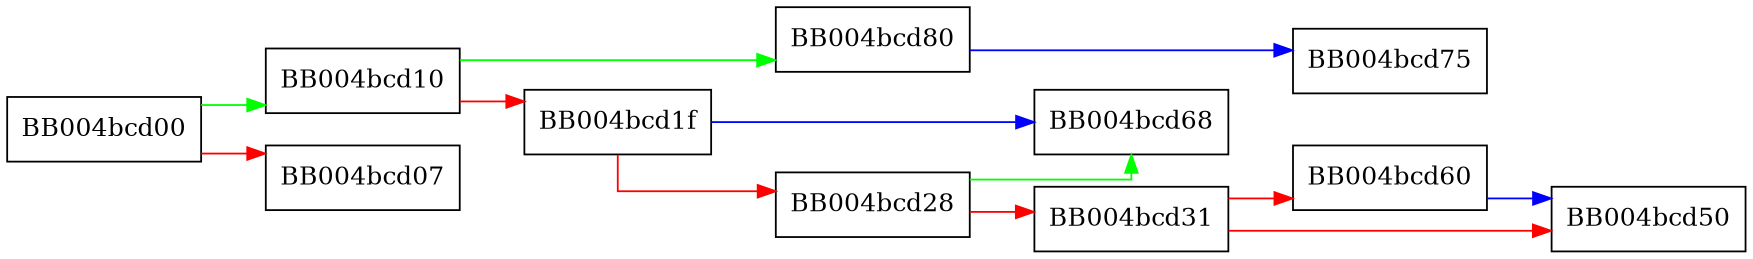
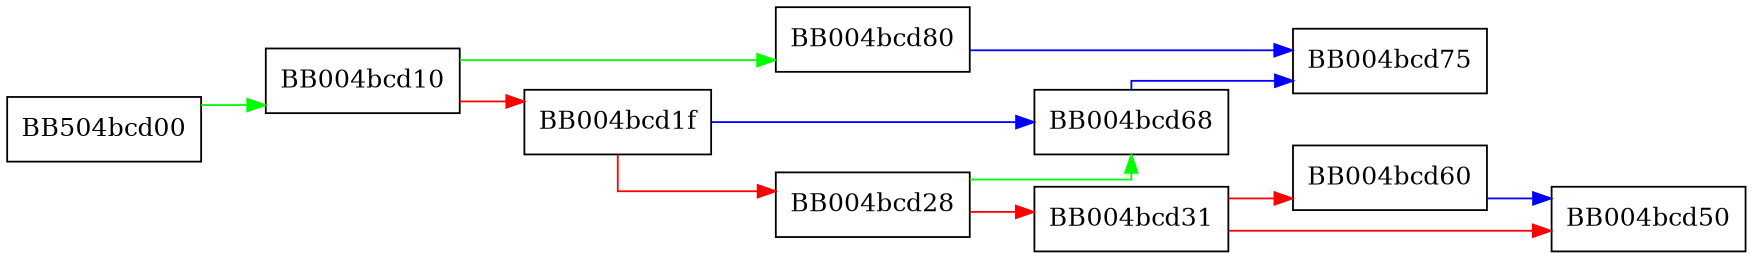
edge "BB004bcd68" -> "BB004bcd75": added
node "BB004bcd00": label "BB004bcd00" -> "BB504bcd00"
node "BB004bcd07": removed
